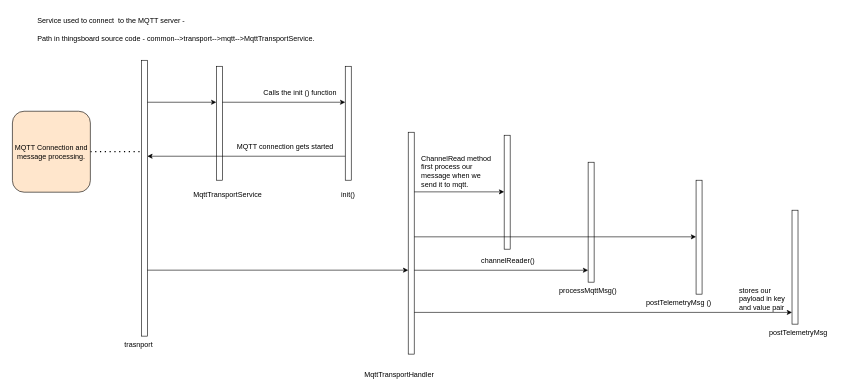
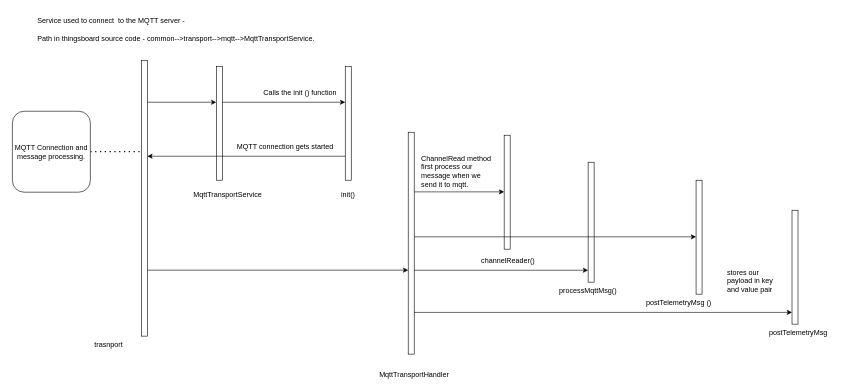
node "MQTT Connection and message processing.": fillcolor #ffe6cc -> #ffffff
node "stores our payload in key and value pair": moved (765, 294) -> (753, 276)
node "trasnport": moved (144, 342) -> (114, 342)
node "MqttTransportHandler": moved (402, 372) -> (417, 372)
